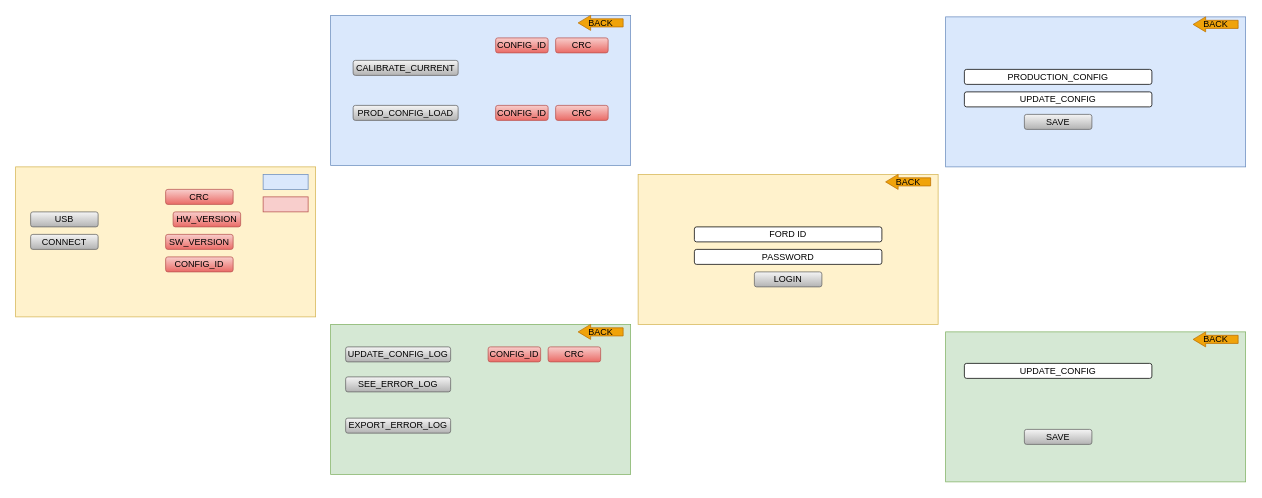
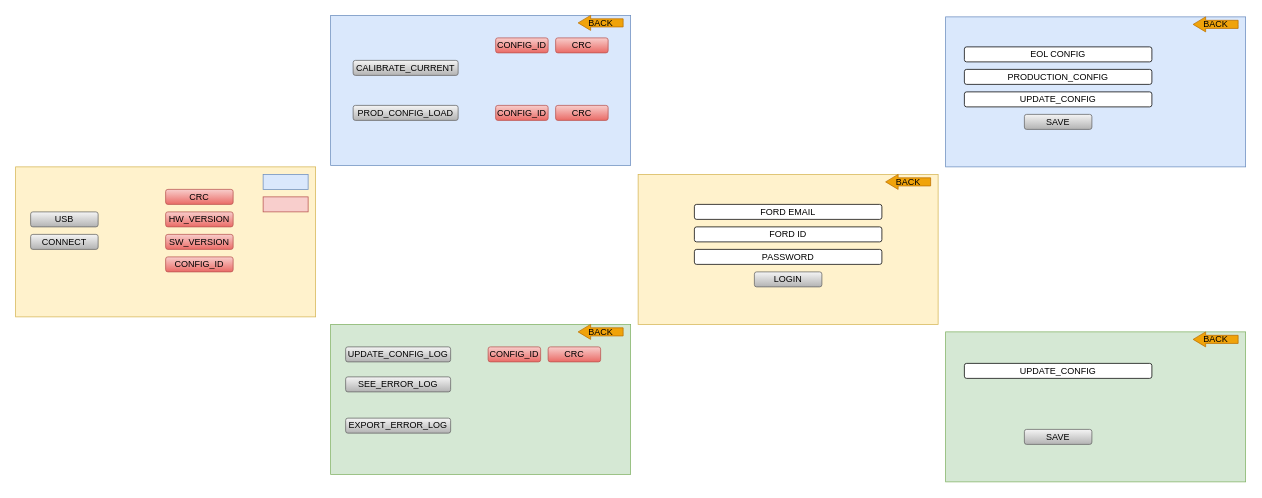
node "EOL CONFIG": added
node "FORD EMAIL": added
node "HW_VERSION": moved (207, 219) -> (199, 219)
